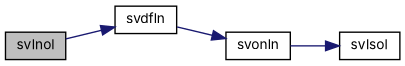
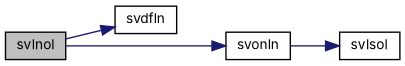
edge "svdfln" -> "svonln": now "svlnol" -> "svonln"
